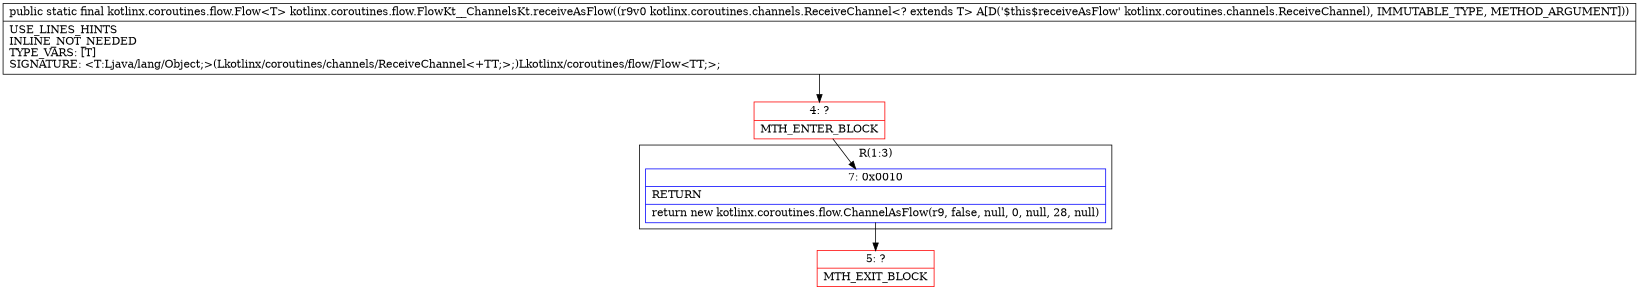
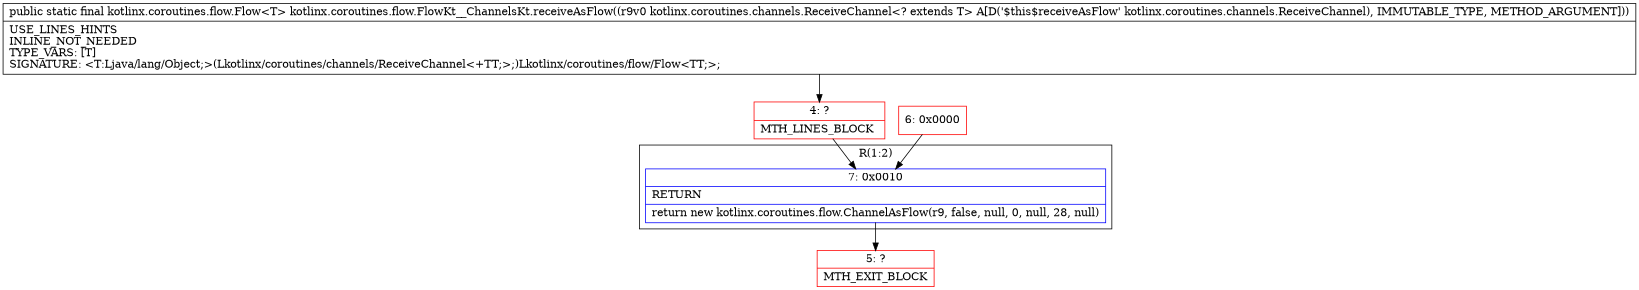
node "6: 0x0000": added
node "4: ?": text "MTH_ENTER_BLOCK" -> "MTH_LINES_BLOCK"
cluster "R(1:3)": label "R(1:3)" -> "R(1:2)"
